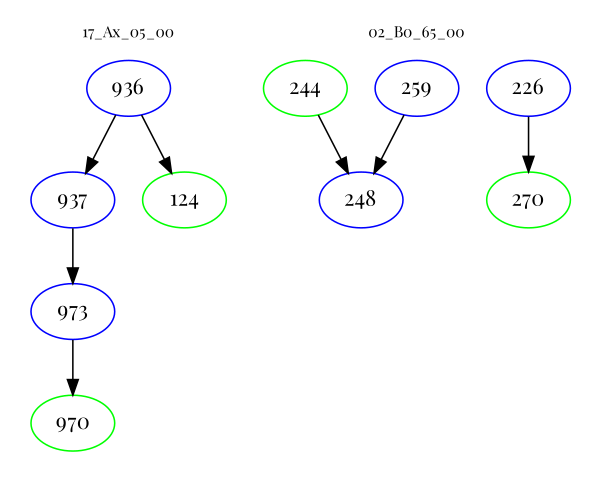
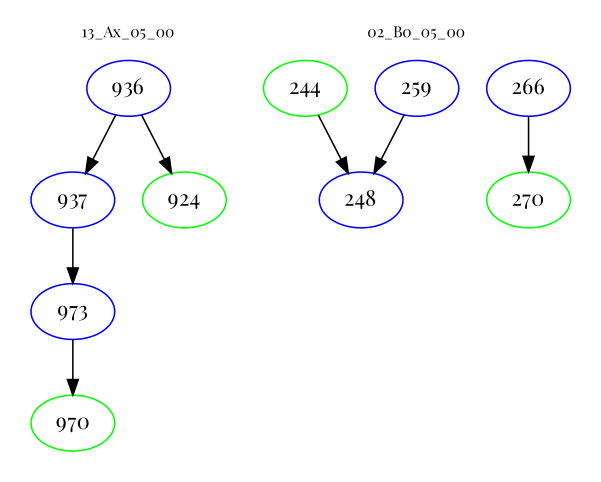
cluster "17_Ax_05_00": label "17_Ax_05_00" -> "13_Ax_05_00"
cluster "02_B0_65_00": label "02_B0_65_00" -> "02_B0_05_00"
node "226": label "226" -> "266"
node "124": label "124" -> "924"
